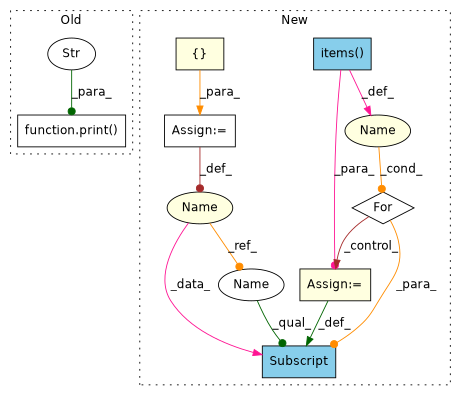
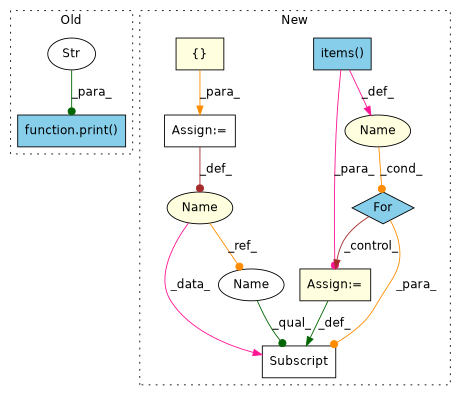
node "function.print()": fillcolor white -> skyblue
node "For": fillcolor white -> skyblue
node "Subscript": fillcolor skyblue -> white
